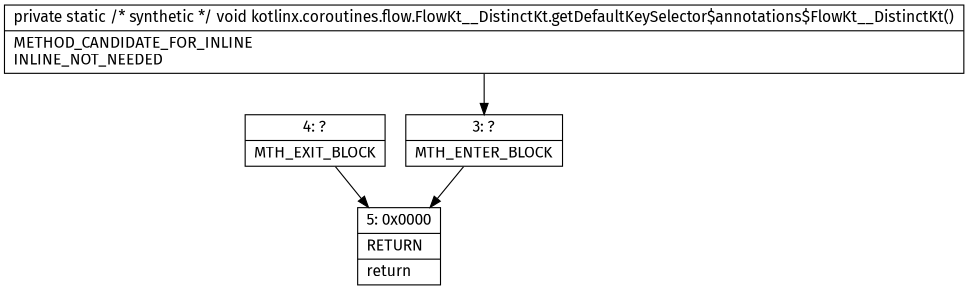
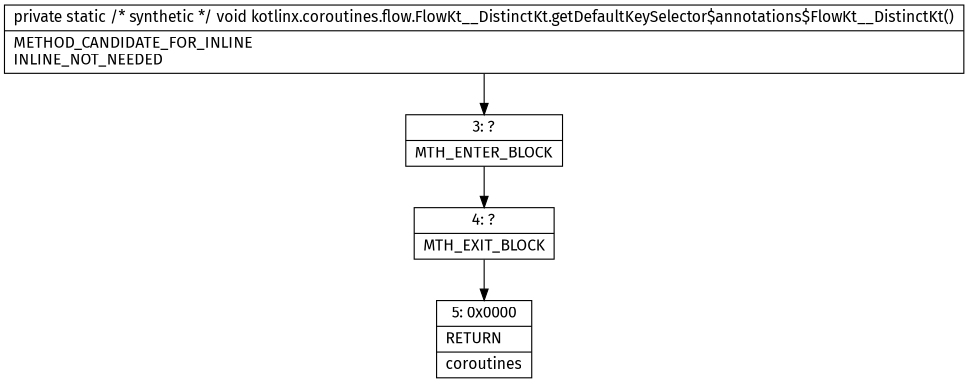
edge "3: ?" -> "5: 0x0000": now "3: ?" -> "4: ?"
node "5: 0x0000": text "return" -> "coroutines"
